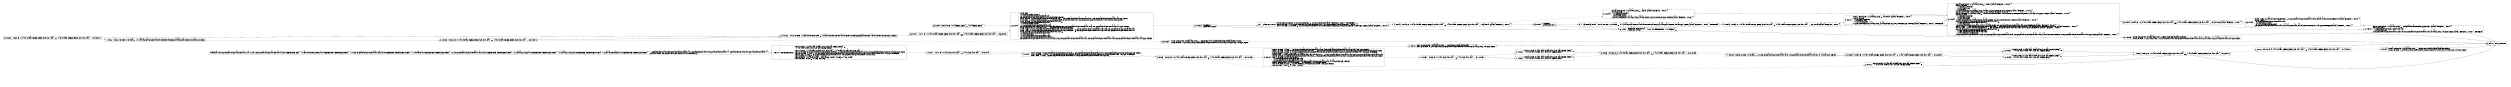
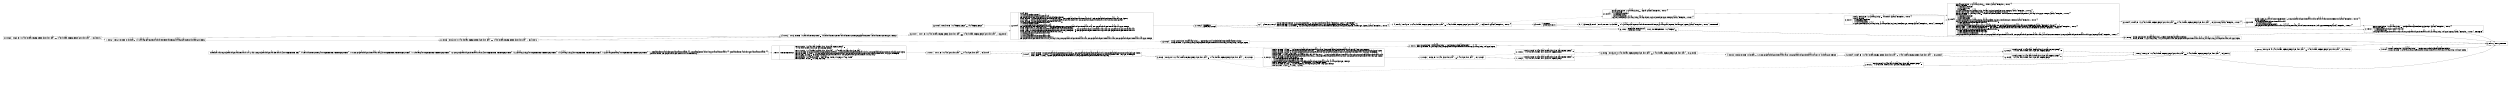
node "33: 0x00bb": text "0x00bd: STATIC" -> "0x00bd: INVOKE"
node "41: 0x00d5": removed
